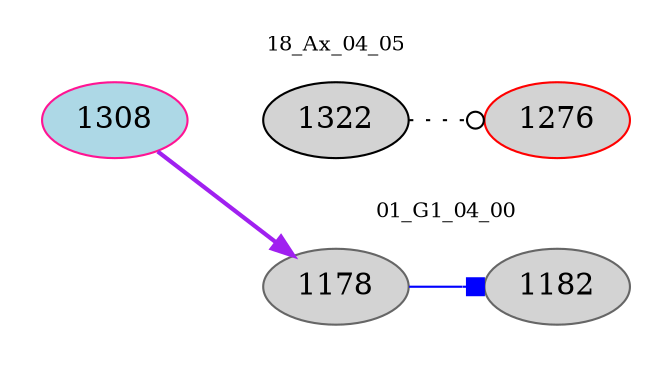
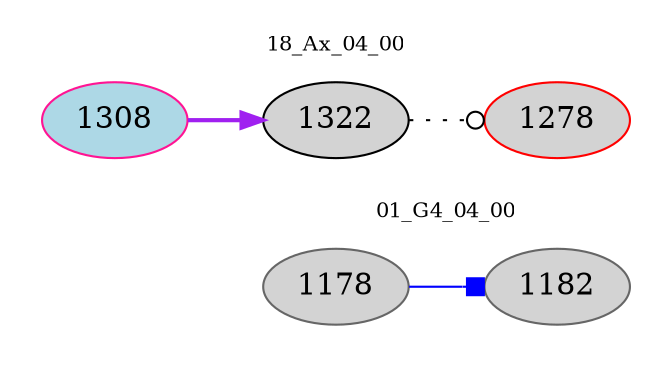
cluster "18_Ax_04_05": label "18_Ax_04_05" -> "18_Ax_04_00"
node "1276": label "1276" -> "1278"
edge "1308" -> "1178": now "1308" -> "1322"
cluster "01_G1_04_00": label "01_G1_04_00" -> "01_G4_04_00"
